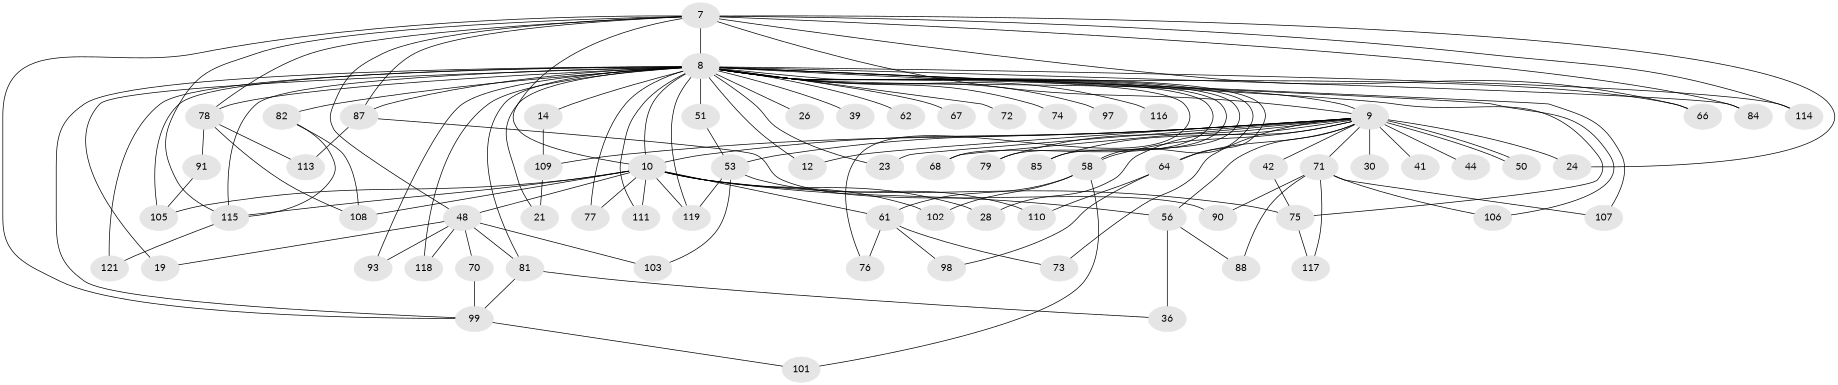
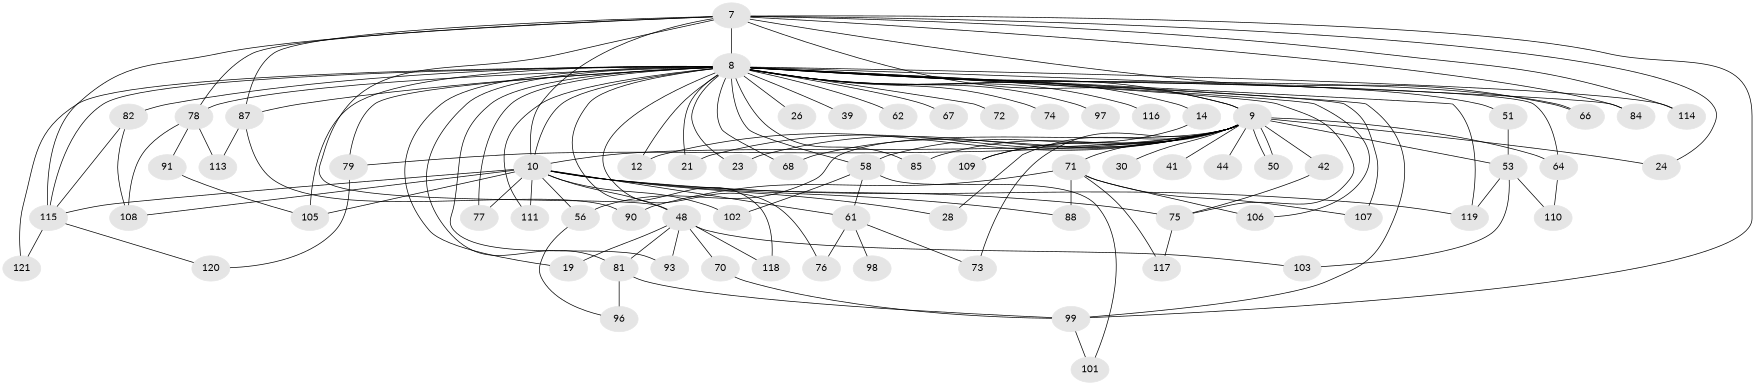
edge "109" -- "21": now "9" -- "21"
edge "64" -- "98": removed
edge "56" -- "88": now "10" -- "88"
node "120": added
node "36": label "36" -> "96"
